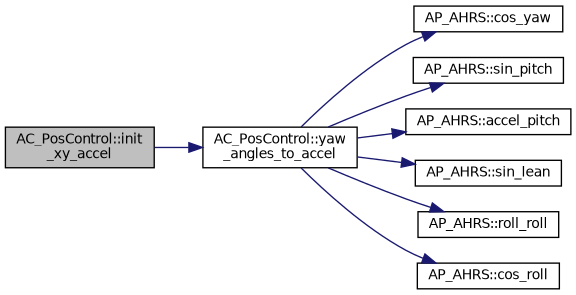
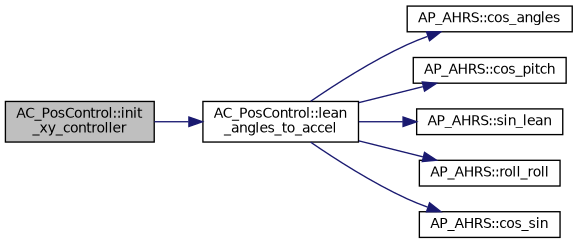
node "AP_AHRS::cos_yaw": label "AP_AHRS::cos_yaw" -> "AP_AHRS::cos_angles"
node "AP_AHRS::sin_pitch": removed
node "AP_AHRS::accel_pitch": label "AP_AHRS::accel_pitch" -> "AP_AHRS::cos_pitch"
node "AC_PosControl::init _xy_accel": label "AC_PosControl::init _xy_accel" -> "AC_PosControl::init _xy_controller"
node "AC_PosControl::yaw _angles_to_accel": label "AC_PosControl::yaw _angles_to_accel" -> "AC_PosControl::lean _angles_to_accel"
node "AP_AHRS::cos_roll": label "AP_AHRS::cos_roll" -> "AP_AHRS::cos_sin"
